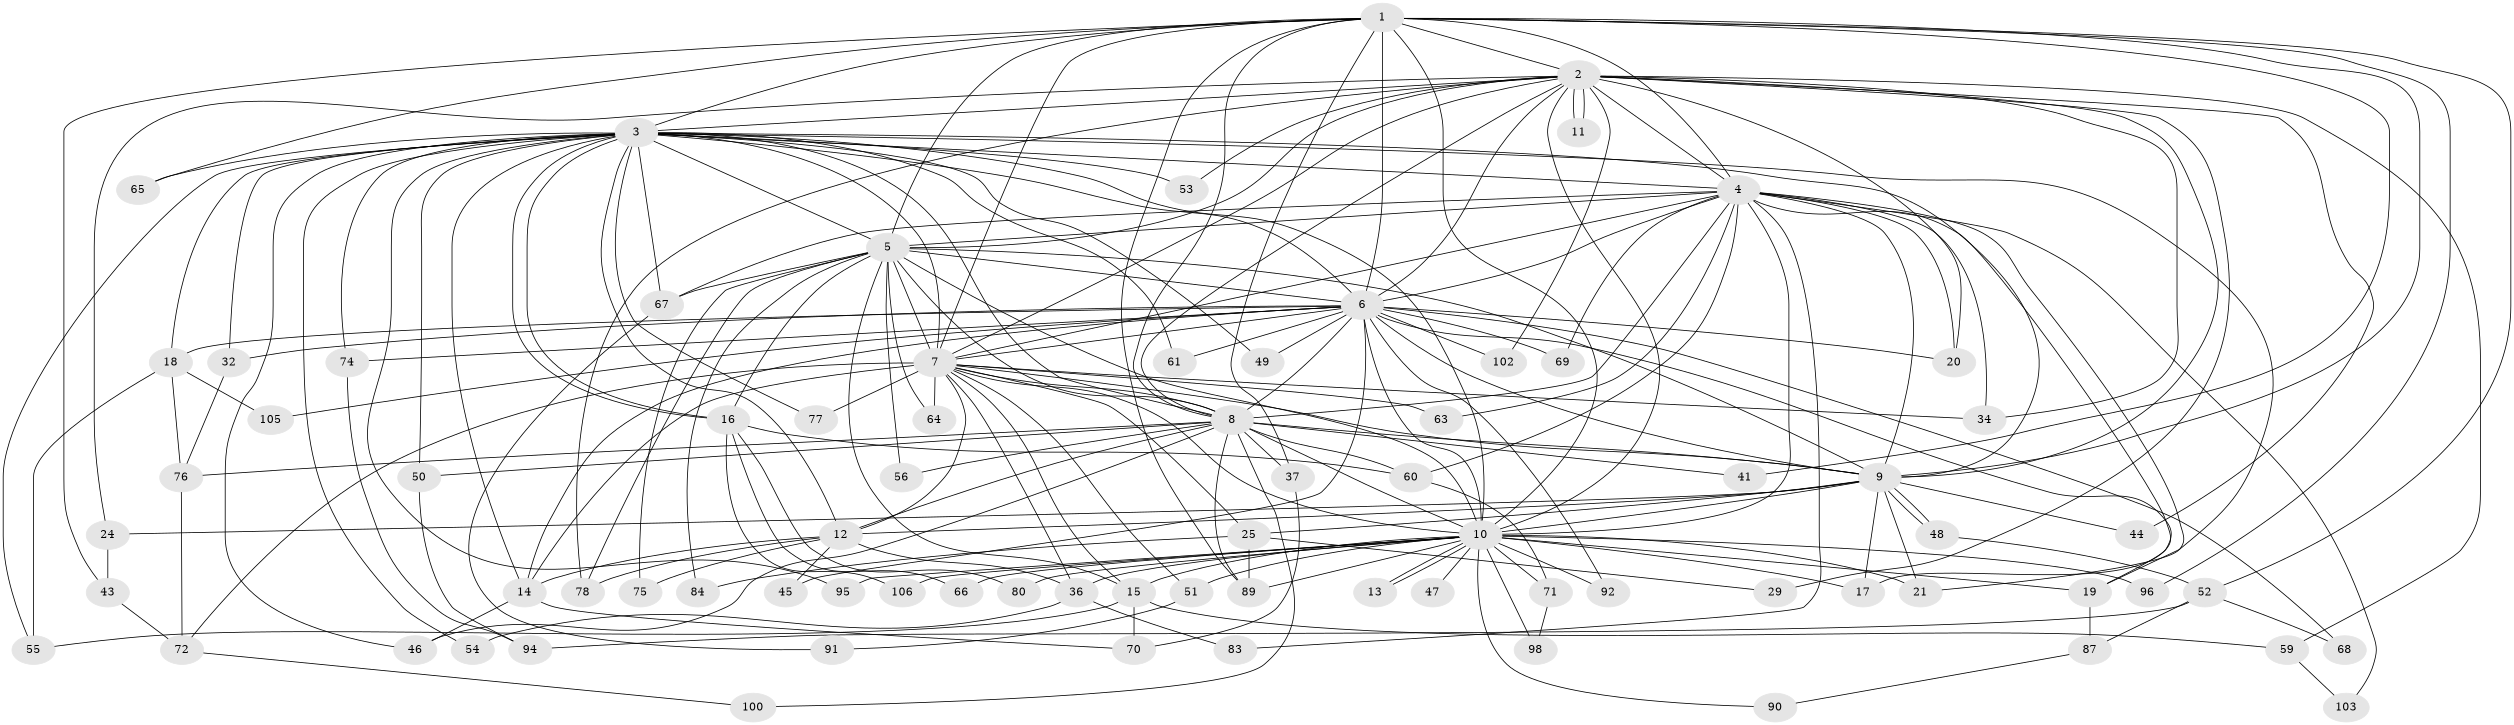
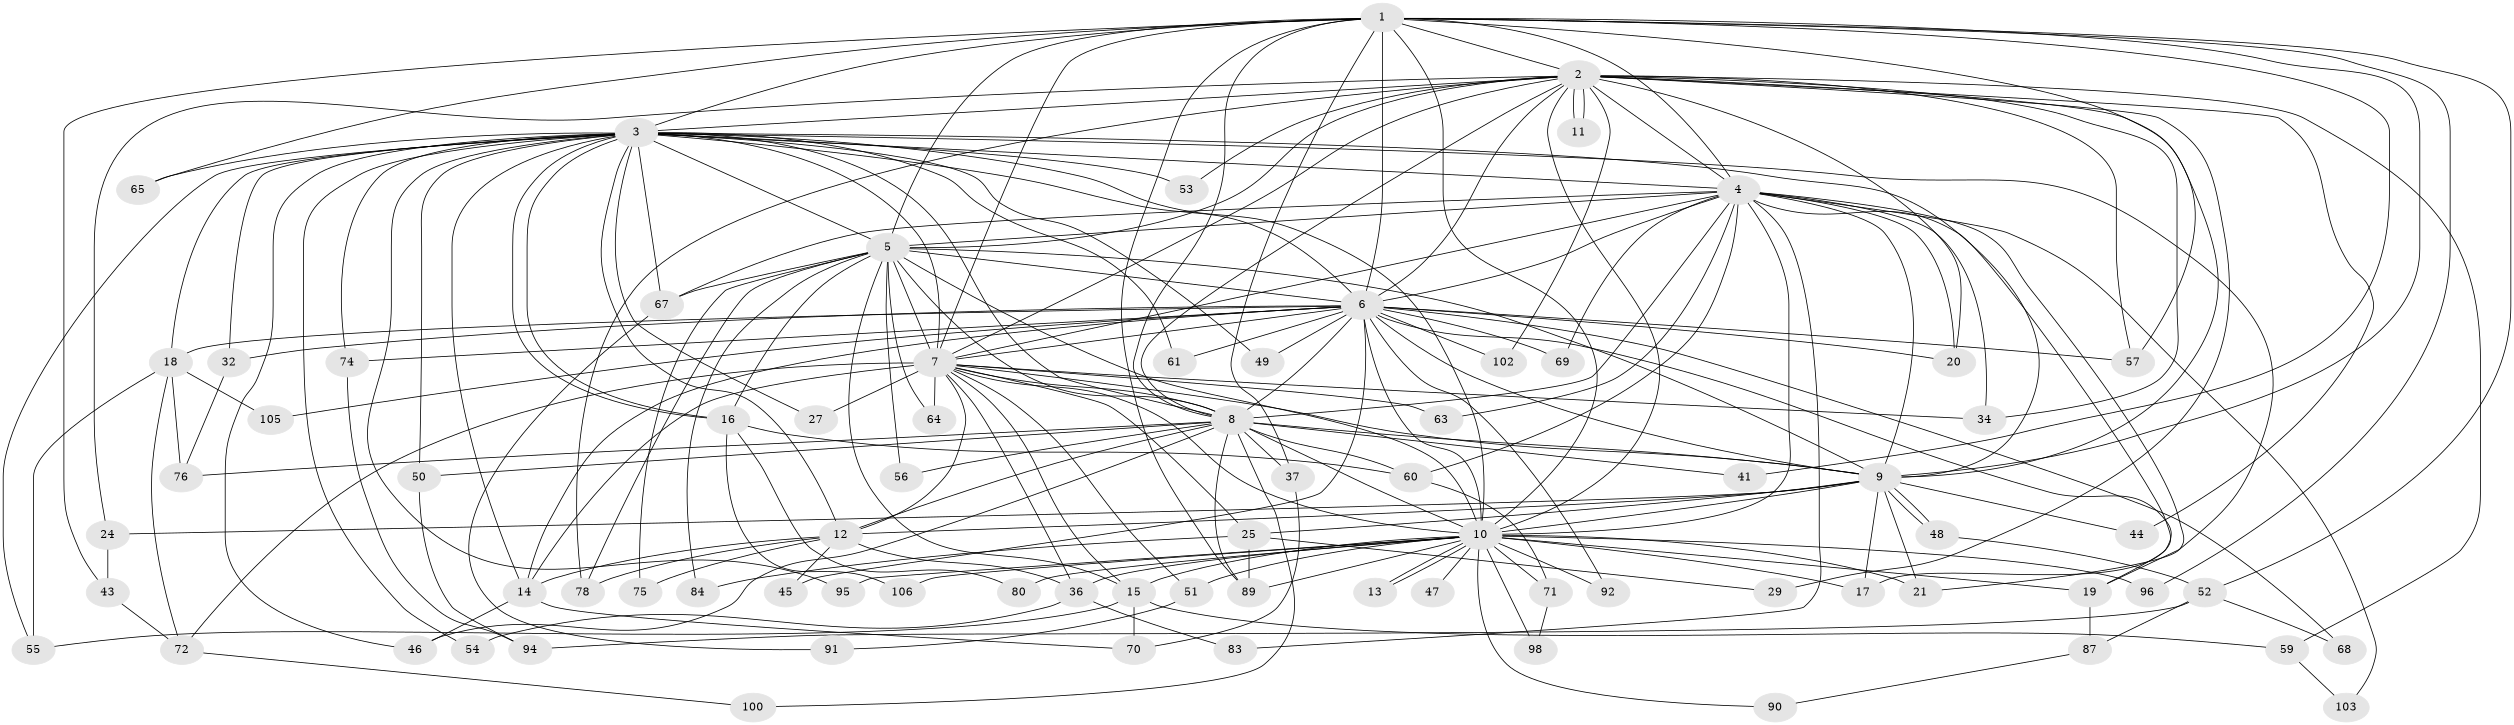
node "57": added
node "77": label "77" -> "27"
edge "76" -- "72": now "18" -- "72"
node "66": removed
